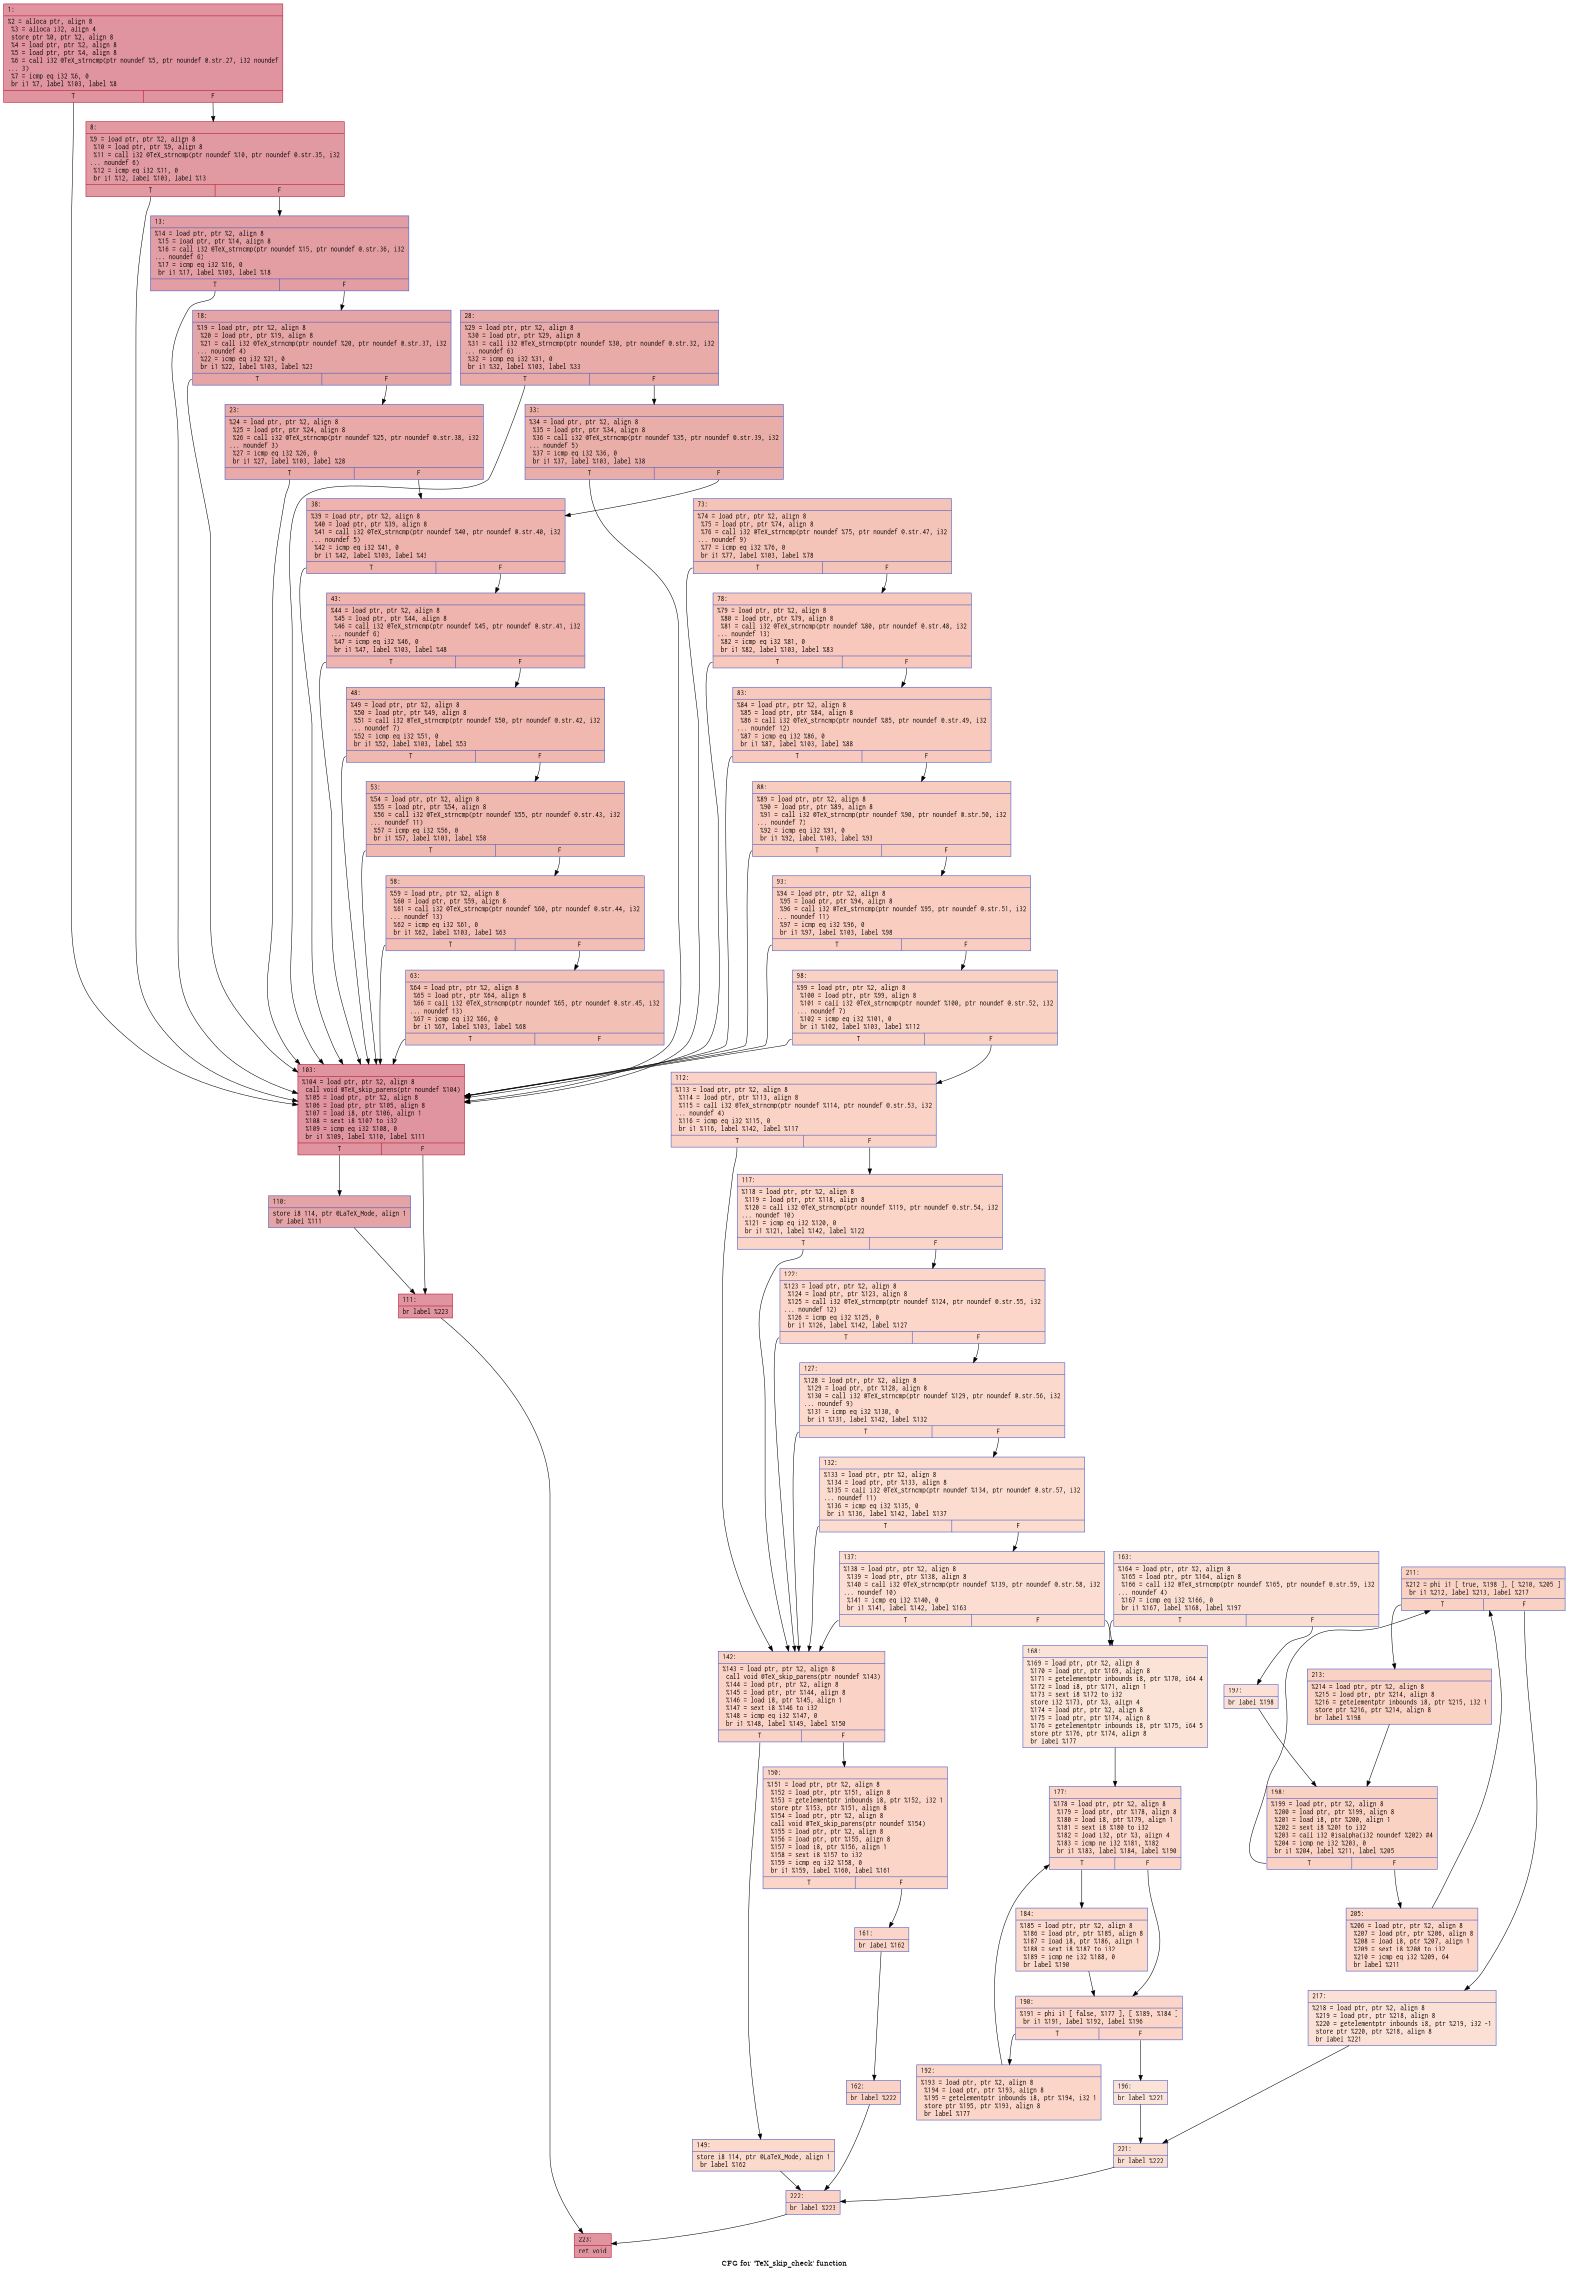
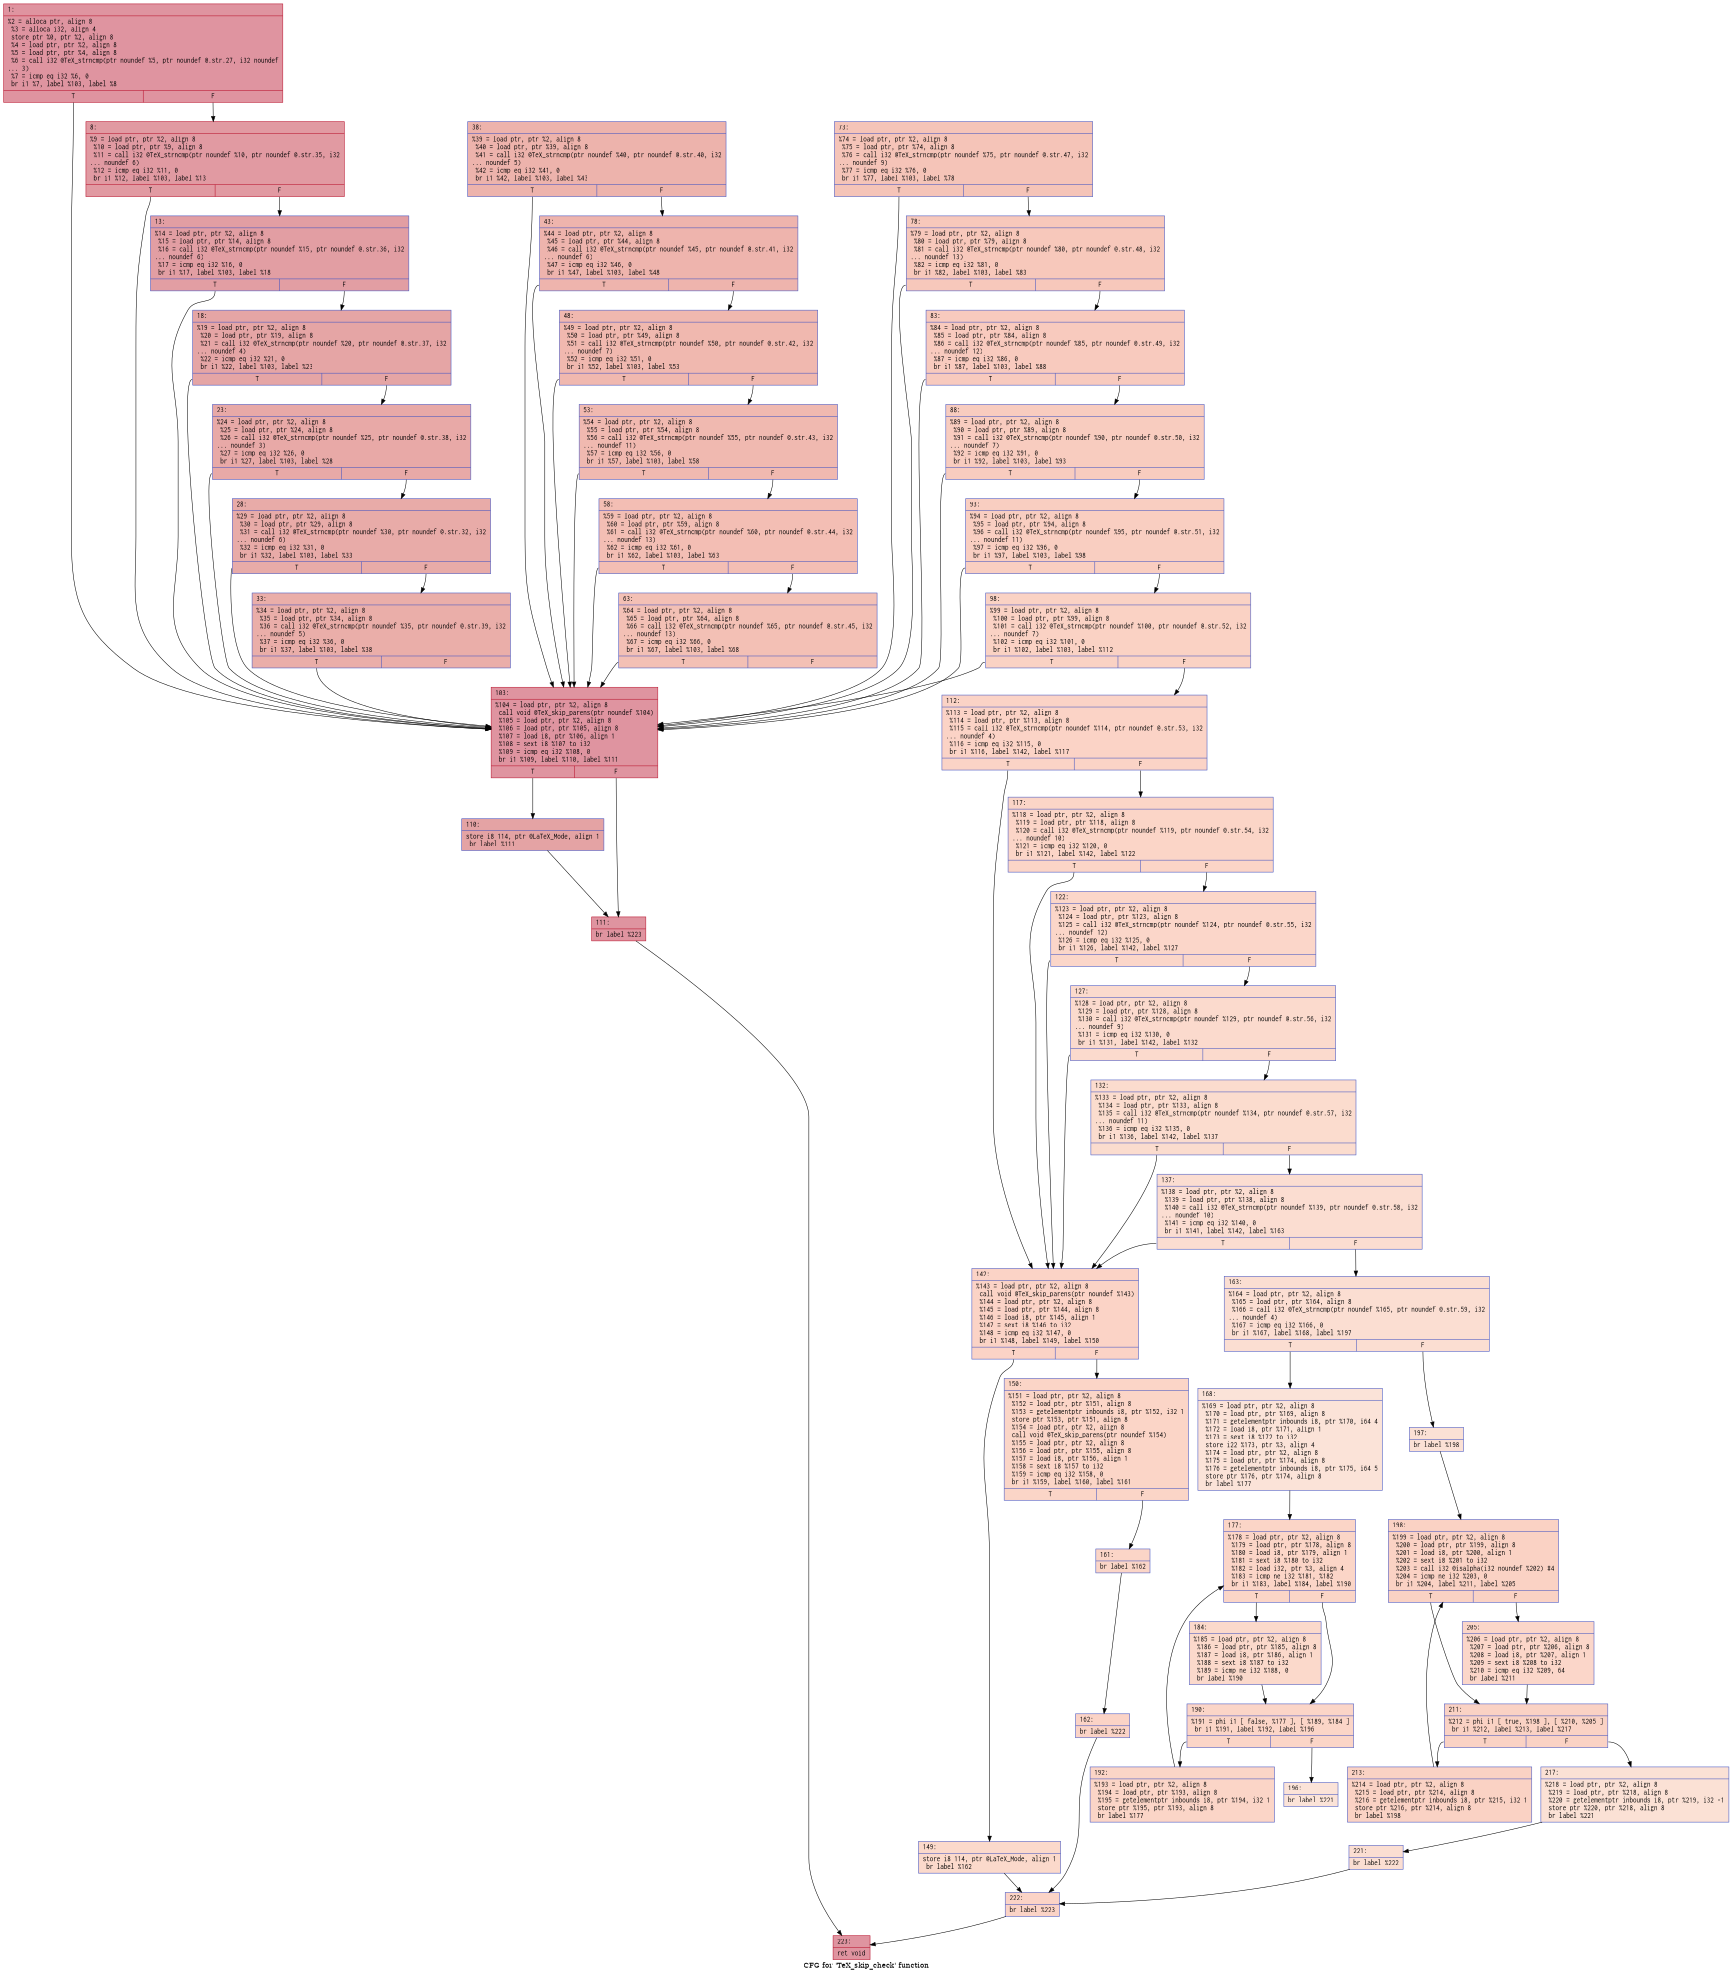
edge "23:" -> "38:": now "23:" -> "28:"
edge "33:" -> "38:": removed
edge "137:" -> "168:": now "137:" -> "163:"
node "168:": text "store i32 %173, ptr %3, align 4" -> "store i22 %173, ptr %3, align 4"
edge "196:" -> "221:": removed
